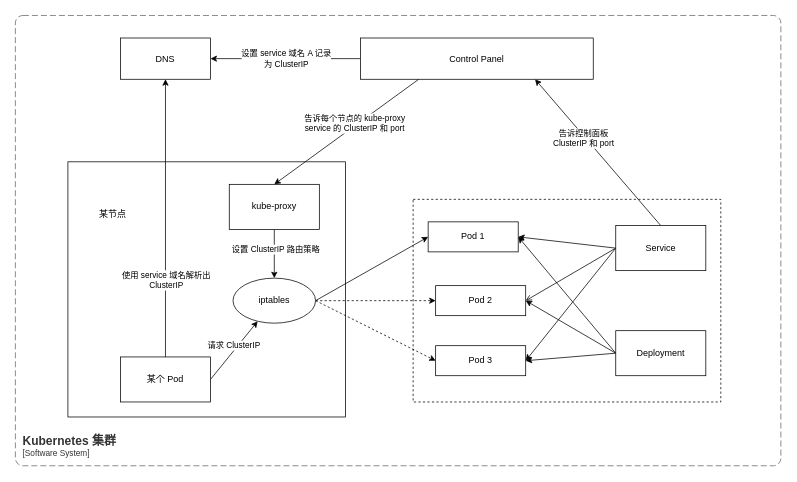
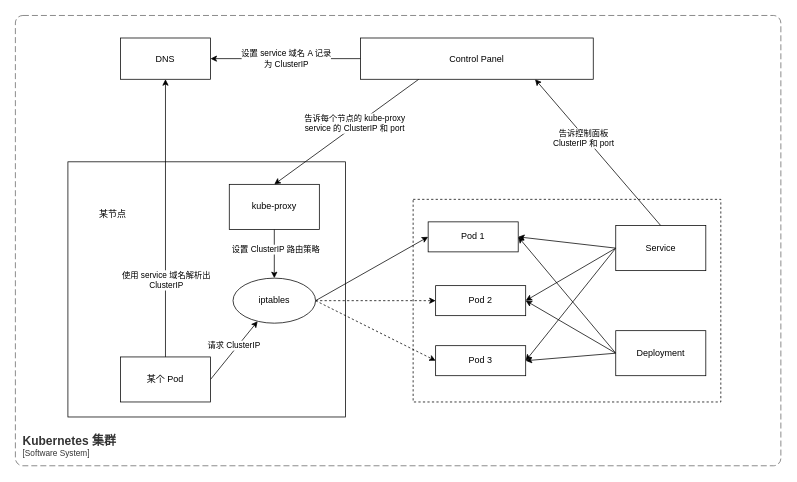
edge "Service" -> "Pod 2": arrowhead open -> classic
